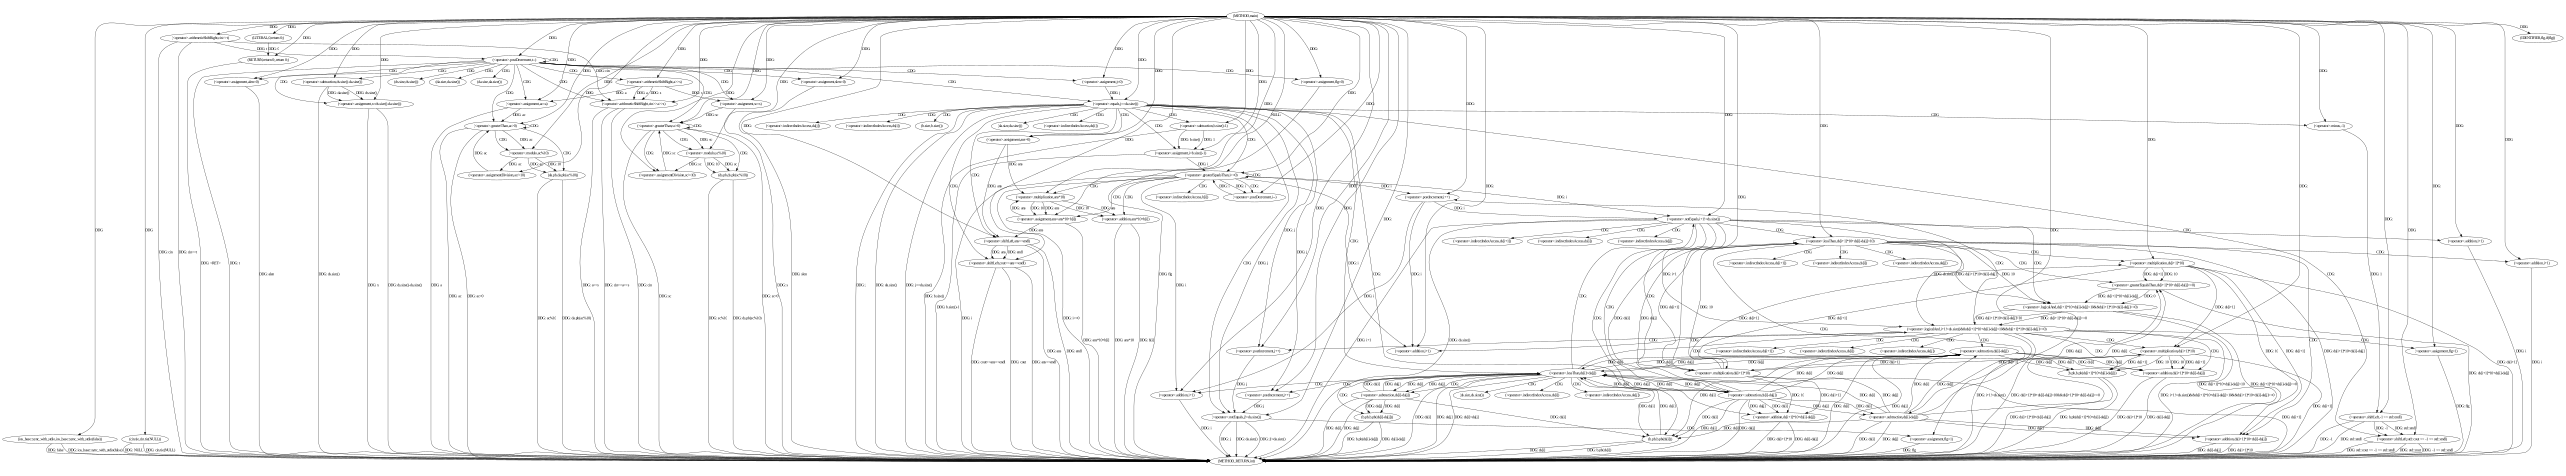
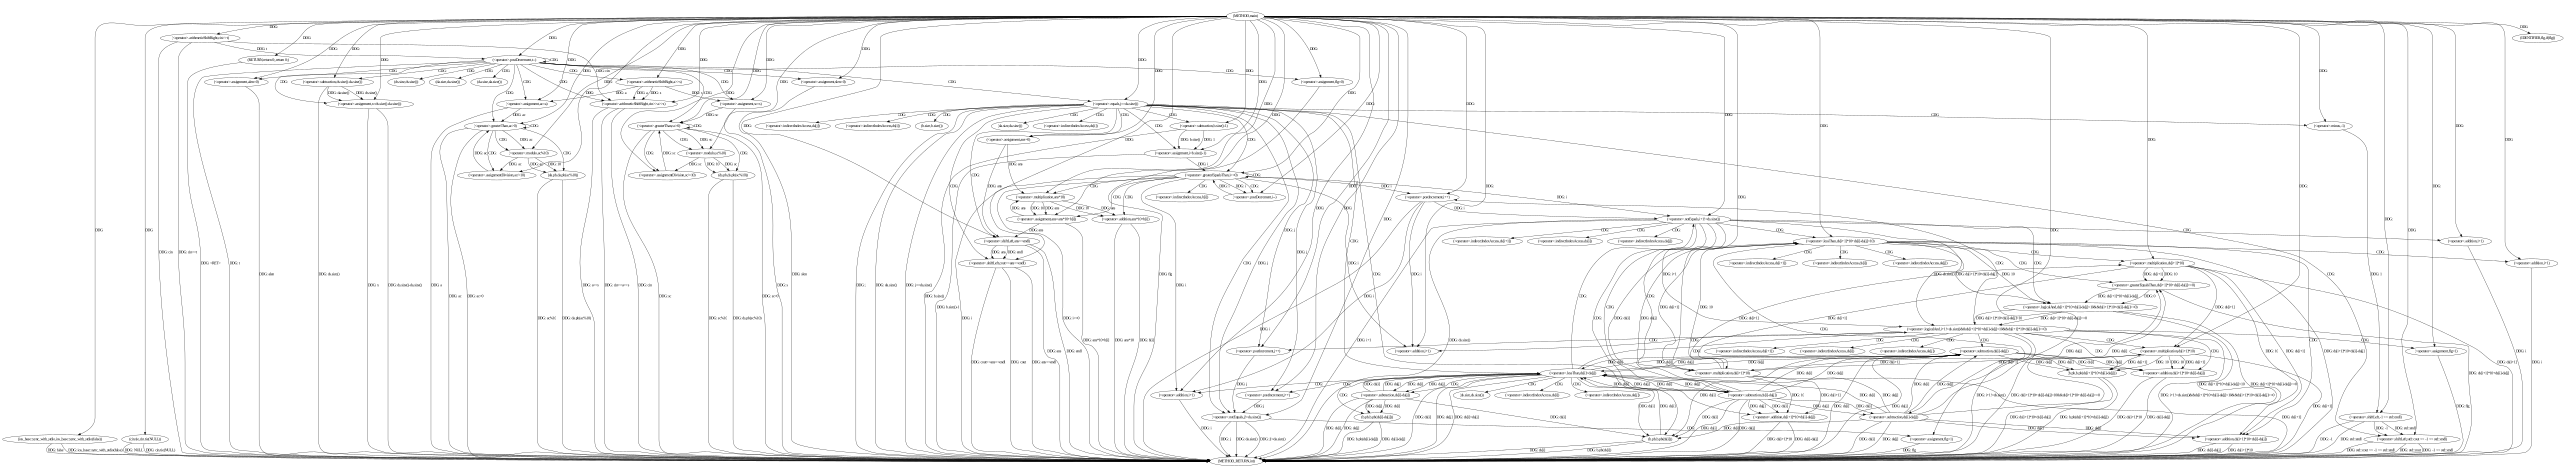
node "(LITERAL,0,return 0;)": removed
node "(<operator>.assignment,j=0)": removed
edge "(METHOD,main)" -> "(<operator>.assignment,ans=ans*10+b[i])": label "NULL: " -> "DDG: "
edge "(<operator>.greaterThan,ac>0)" -> "(<operator>.assignmentDivision,ac/=10)": added, label "CDG:"
edge "(<operator>.postIncrement,i++)" -> "(METHOD_RETURN,int)": added, label "DDG: i"
